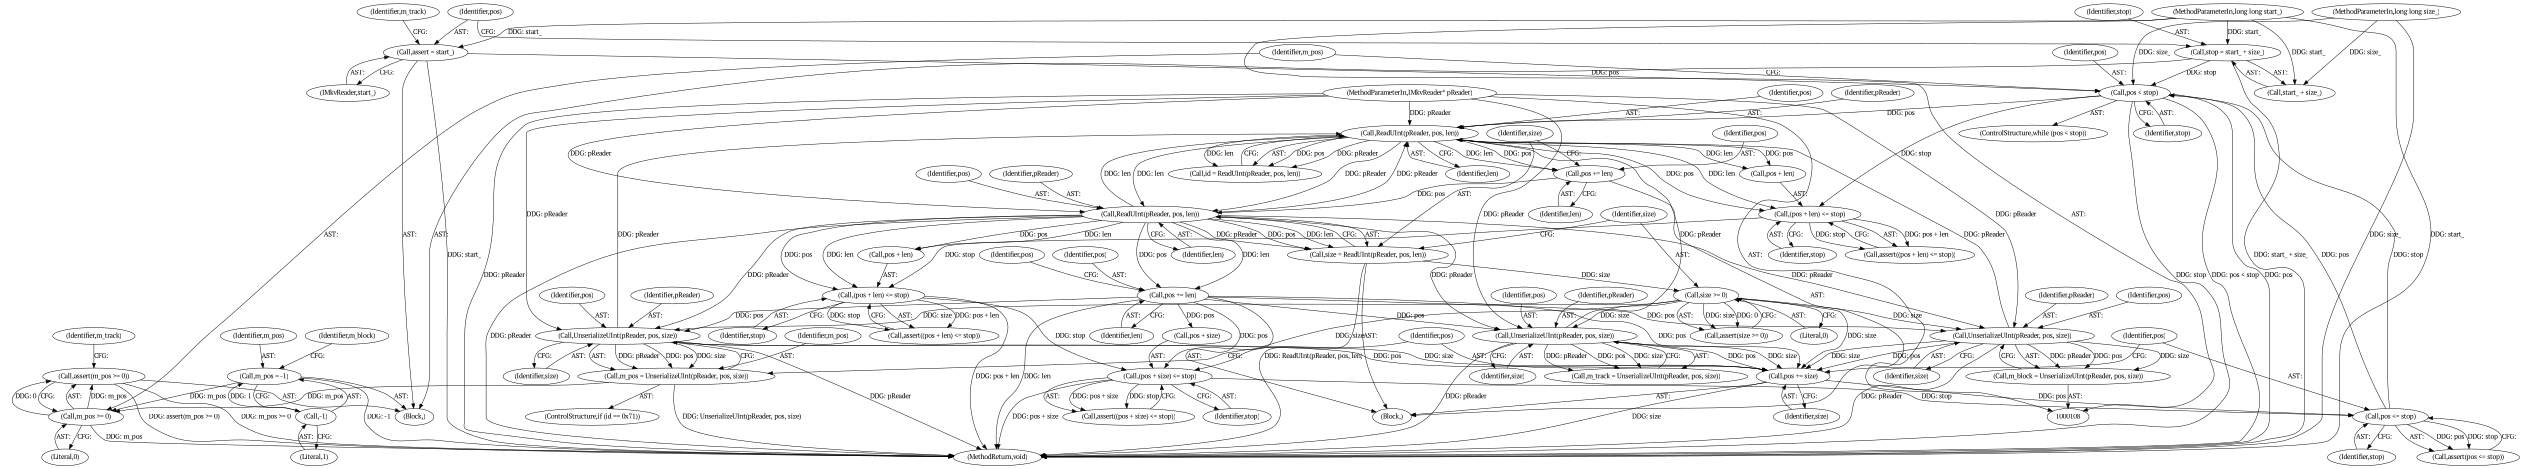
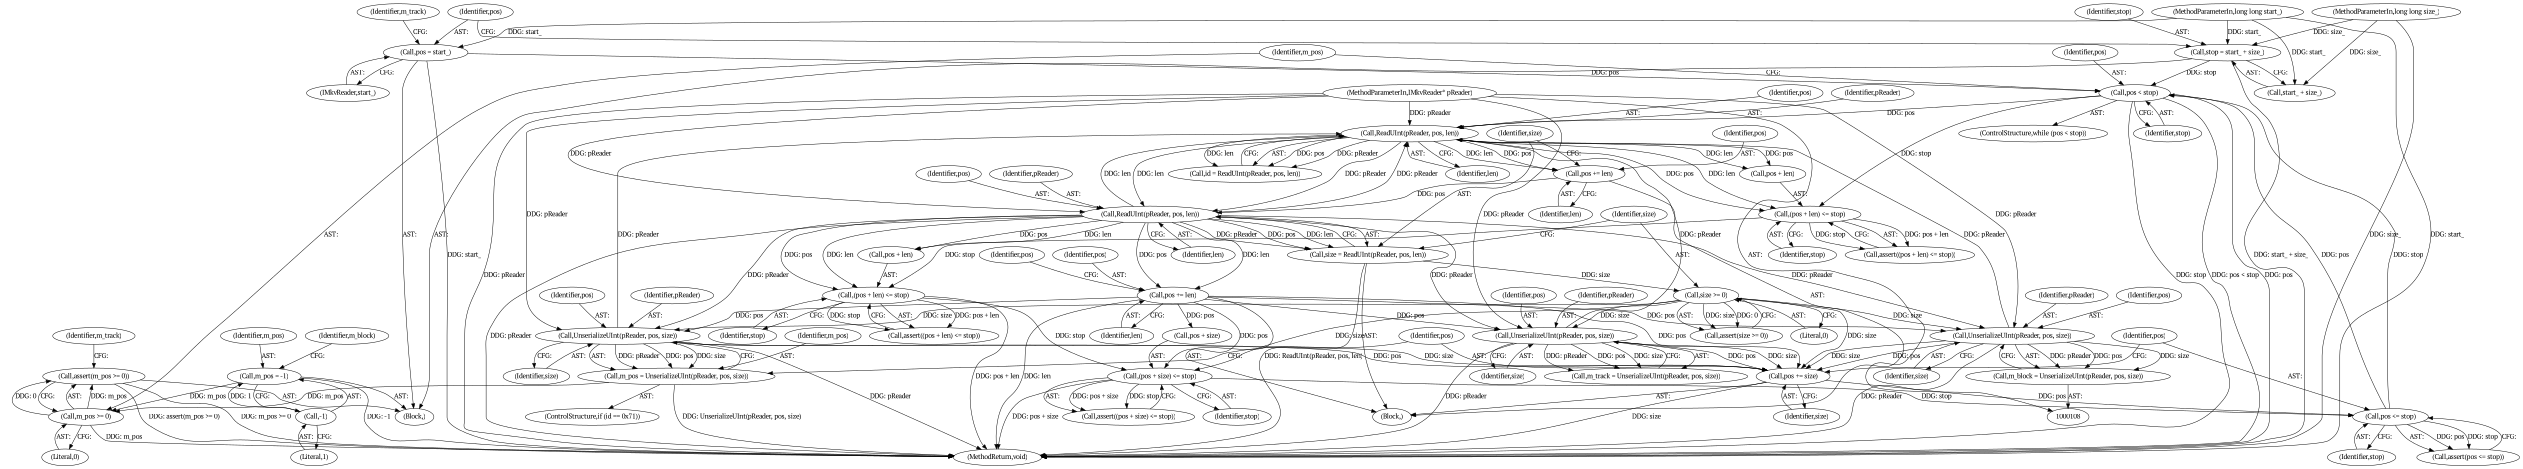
edge "(MethodParameterIn,long long size_)" -> "(Call,pos < stop)": now "(MethodParameterIn,long long size_)" -> "(Call,stop = start_ + size_)"
node "(Call,assert = start_)": label "(Call,assert = start_)" -> "(Call,pos = start_)"
edge "(Call,stop = start_ + size_)" -> "(Call,start_ + size_)": label "AST: " -> "CFG: "
edge "(MethodParameterIn,long long start_)" -> "1000108": removed, label "AST:"
